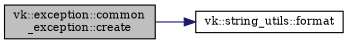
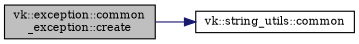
node "vk::string_utils::format": label "vk::string_utils::format" -> "vk::string_utils::common"
